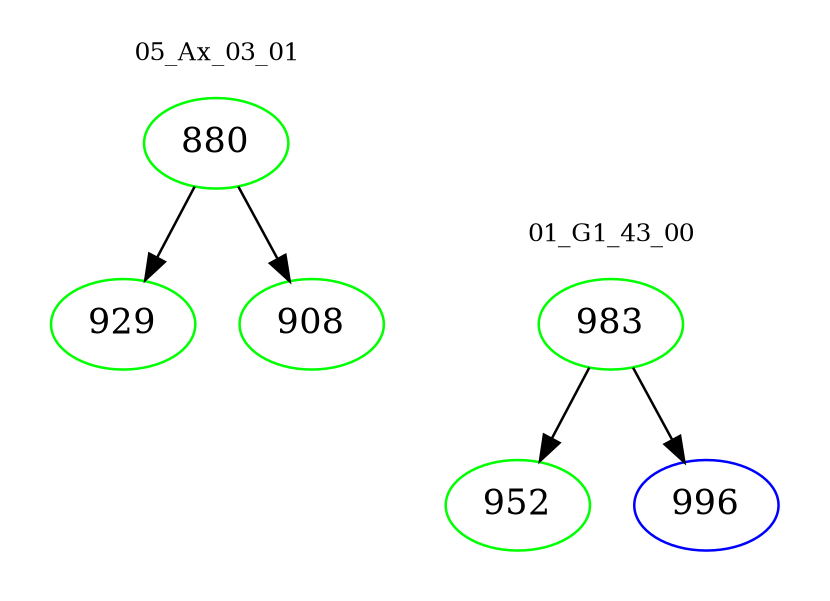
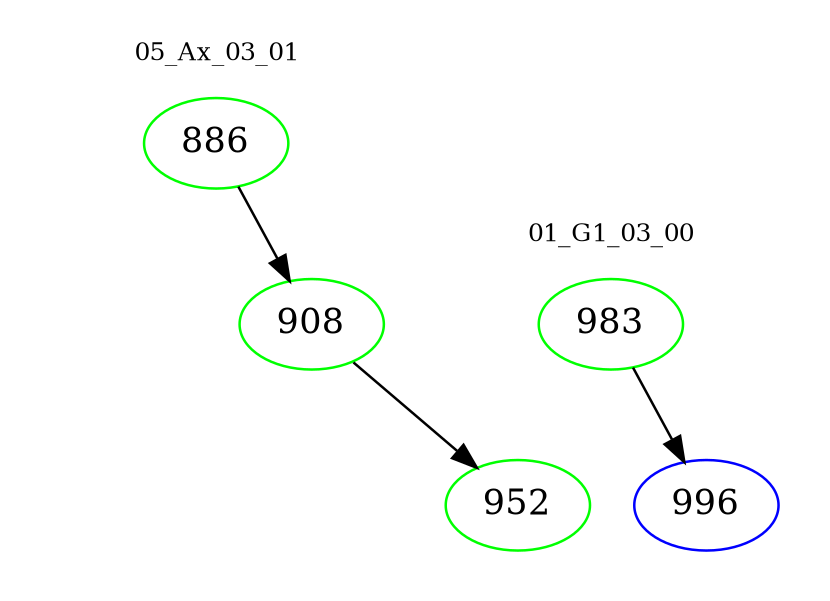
node "880": label "880" -> "886"
cluster "01_G1_43_00": label "01_G1_43_00" -> "01_G1_03_00"
node "929": removed
edge "983" -> "952": now "908" -> "952"
